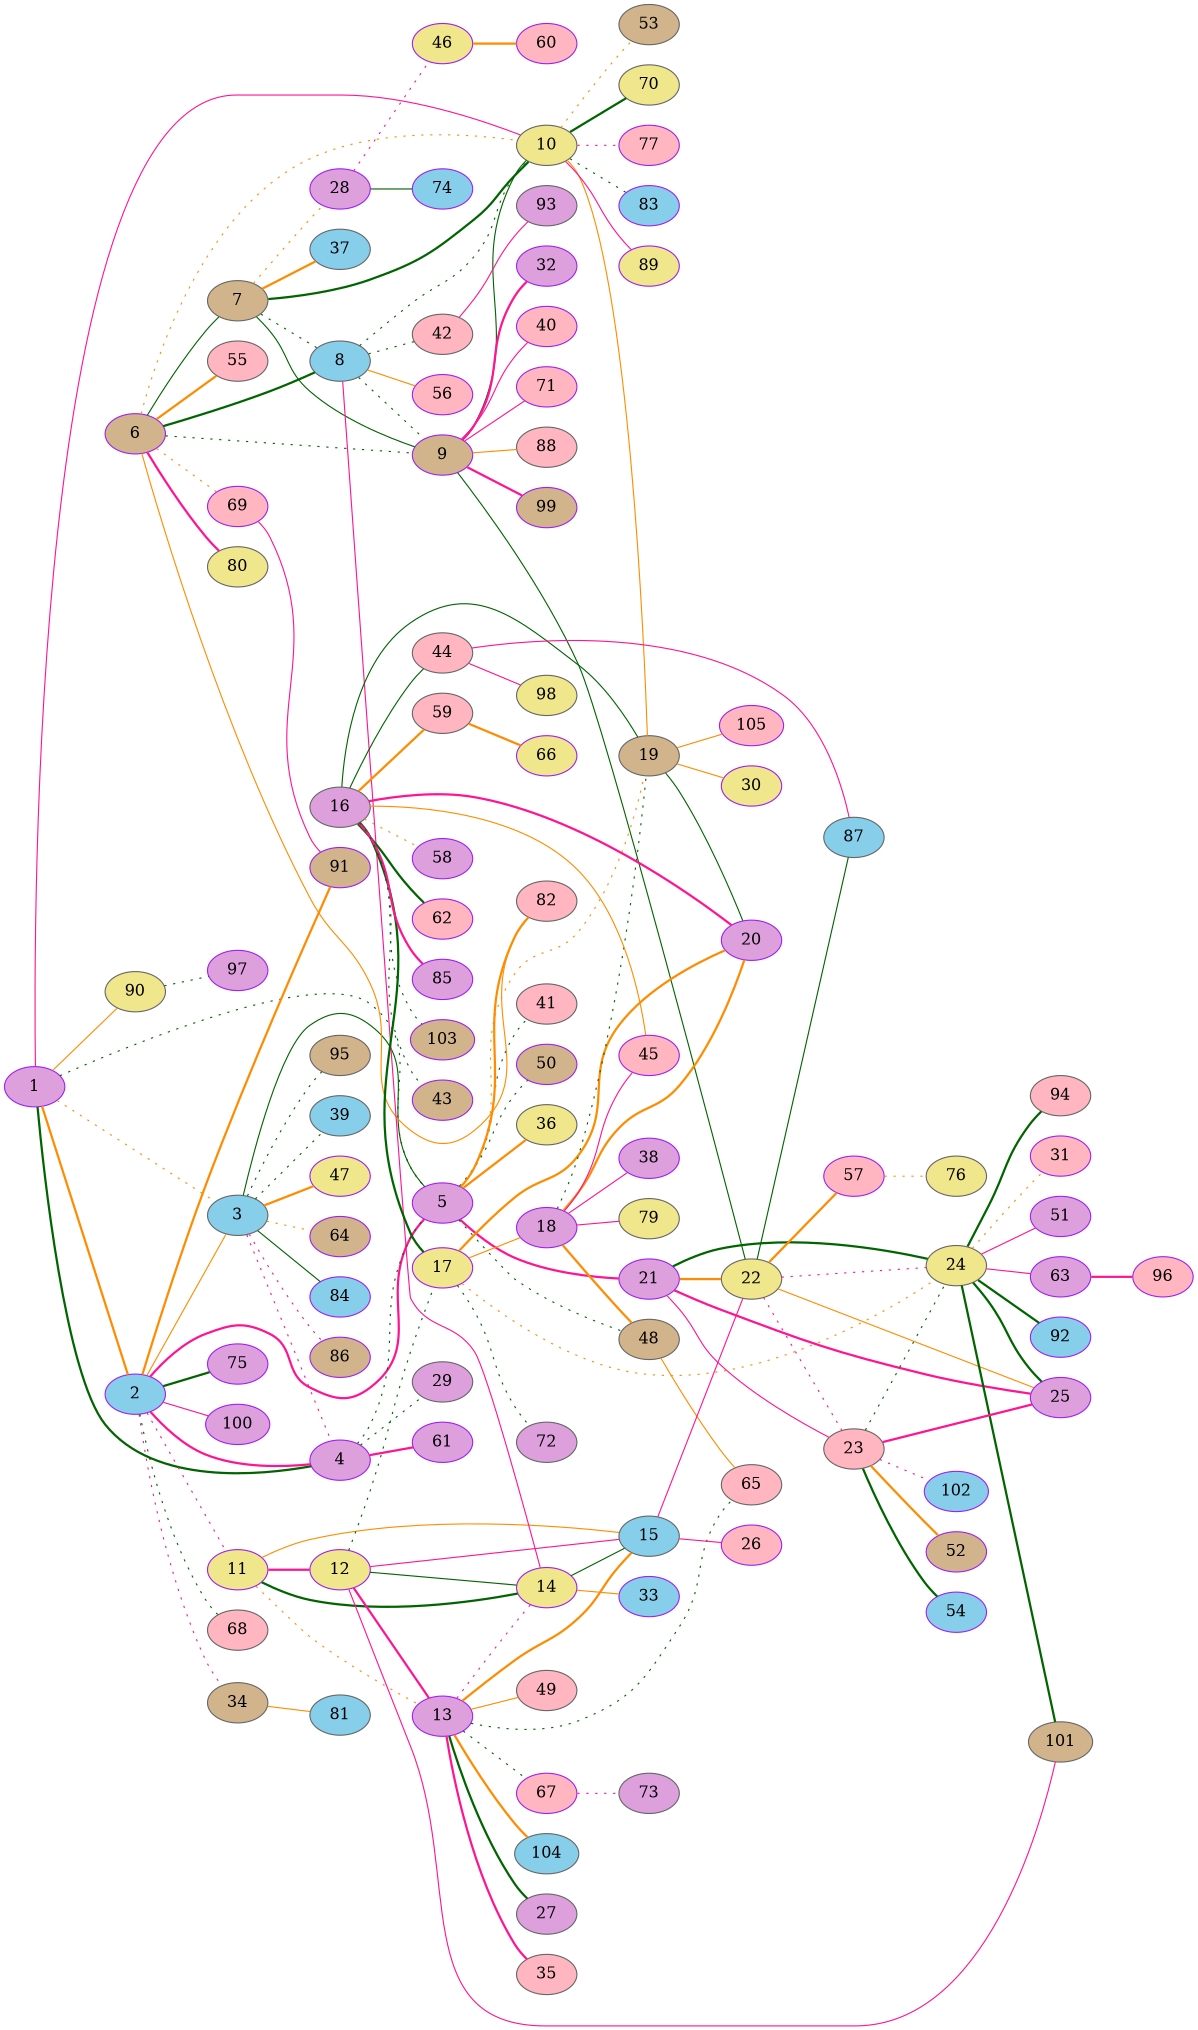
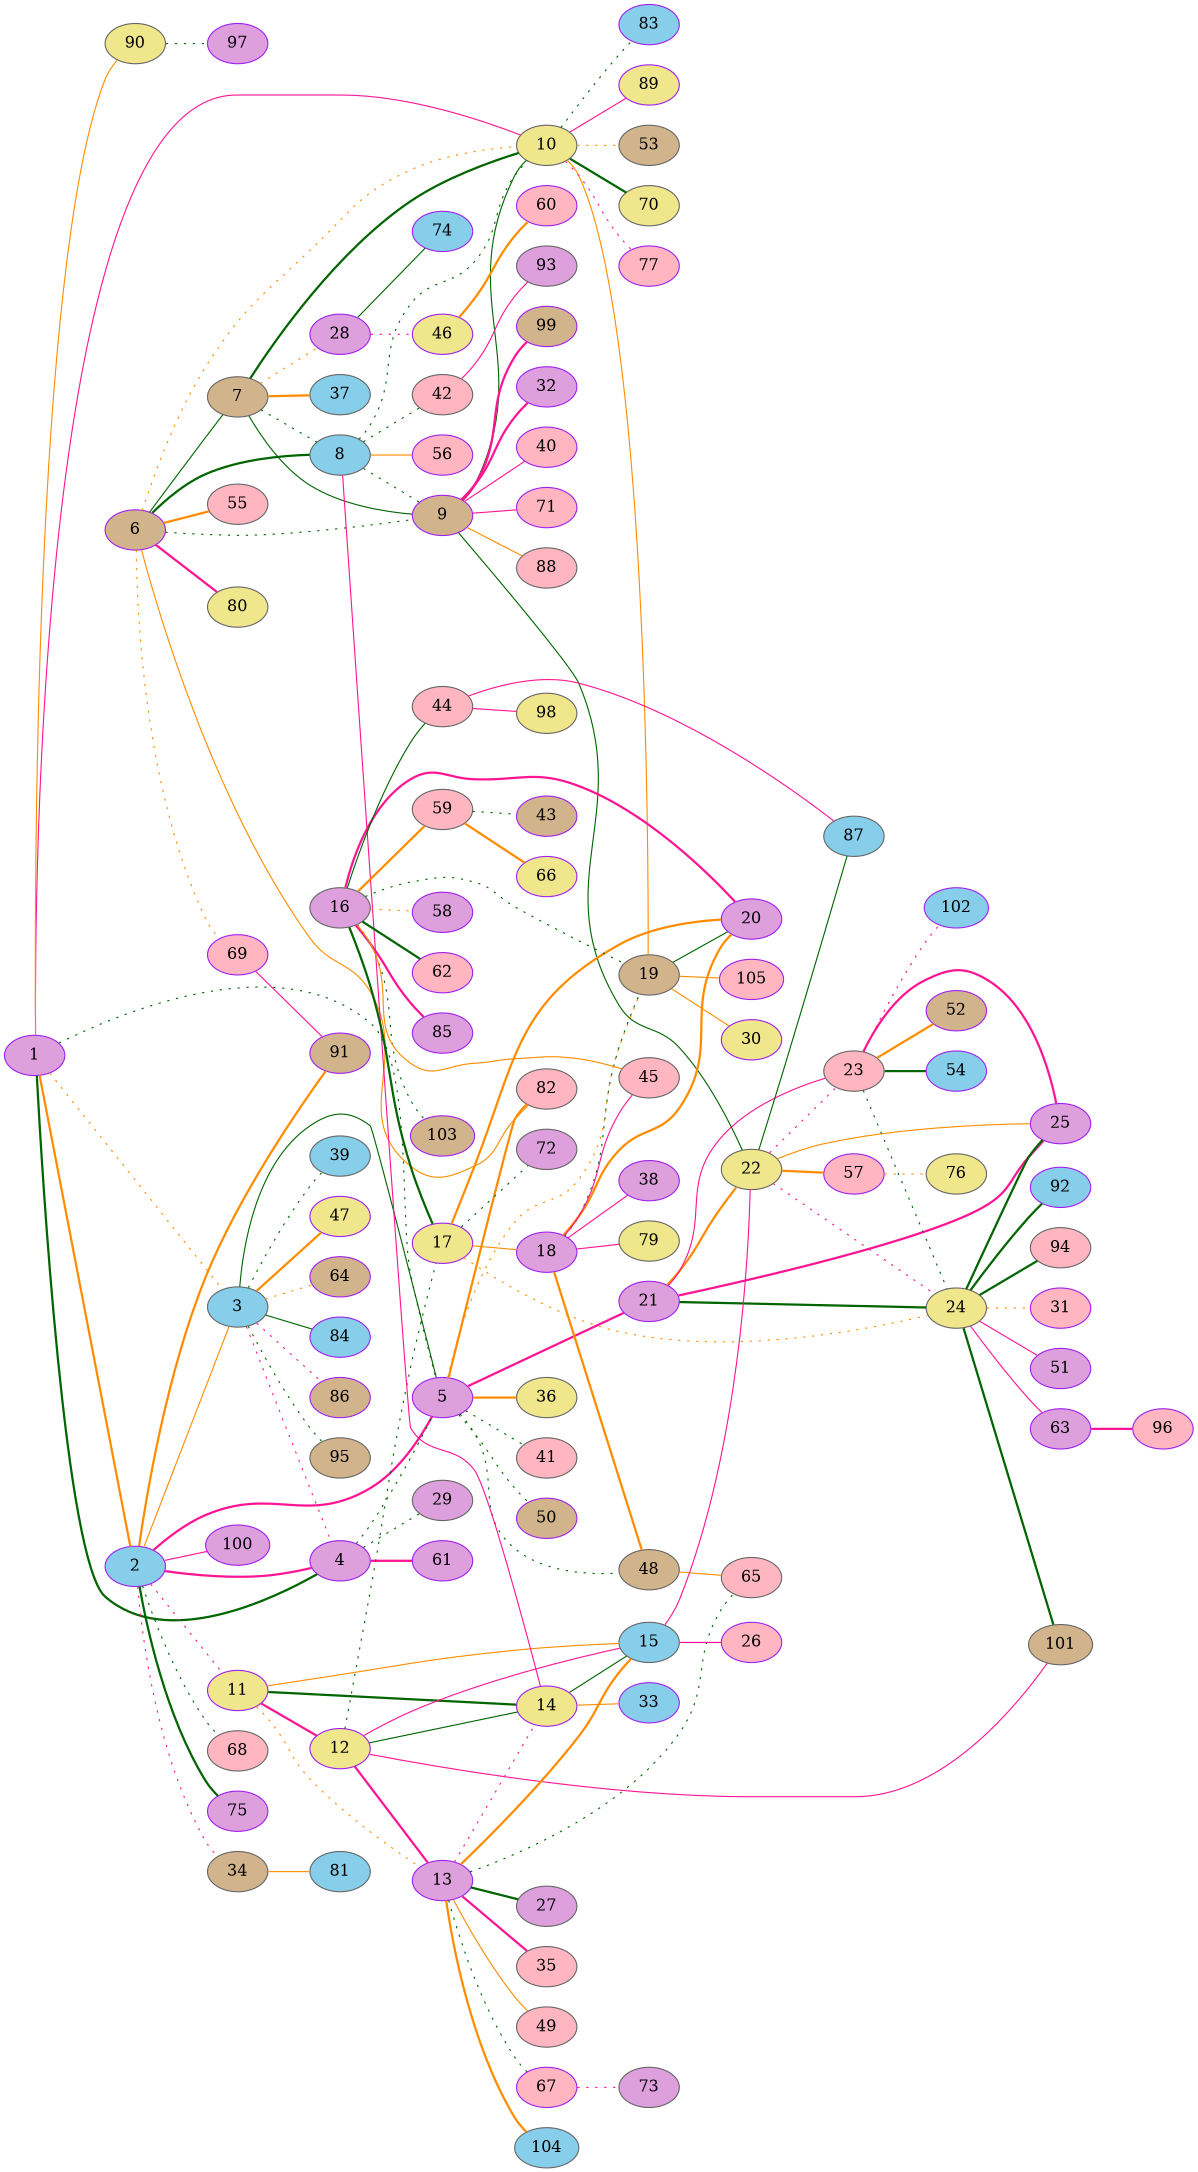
edge "19" -- "16": style solid -> dotted
edge "16" -- "43": now "59" -- "43"
node "45": color purple -> gray40
